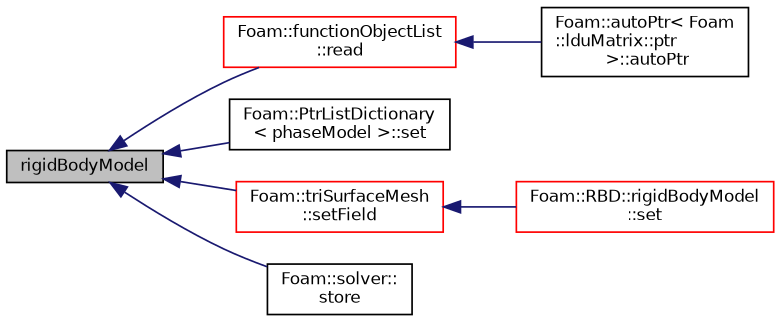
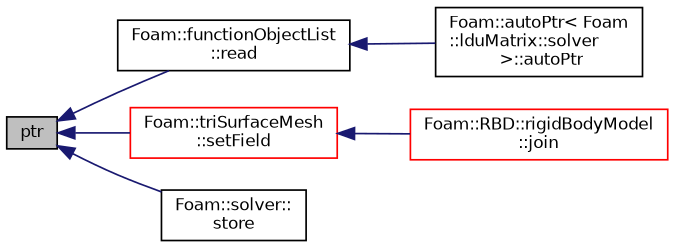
node "Foam::functionObjectList ::read": color red -> black
node "Foam::autoPtr< Foam ::lduMatrix::ptr >::autoPtr": label "Foam::autoPtr< Foam ::lduMatrix::ptr >::autoPtr" -> "Foam::autoPtr< Foam ::lduMatrix::solver >::autoPtr"
node "Foam::PtrListDictionary < phaseModel >::set": removed
node "rigidBodyModel": label "rigidBodyModel" -> "ptr"
node "Foam::RBD::rigidBodyModel ::set": label "Foam::RBD::rigidBodyModel ::set" -> "Foam::RBD::rigidBodyModel ::join"
